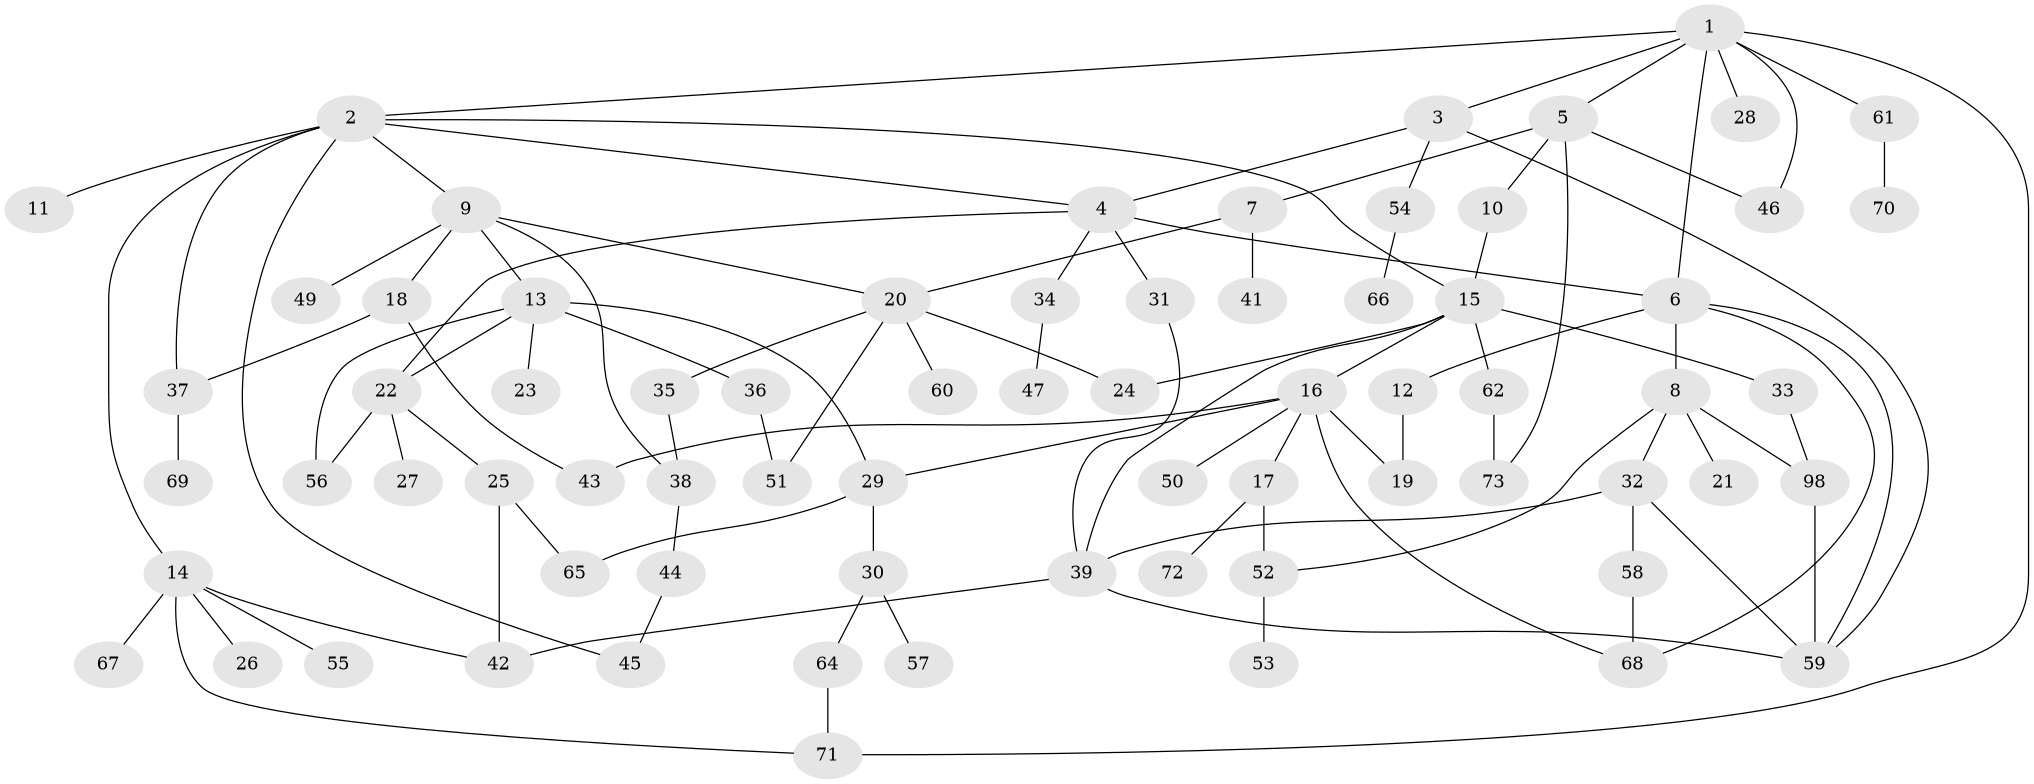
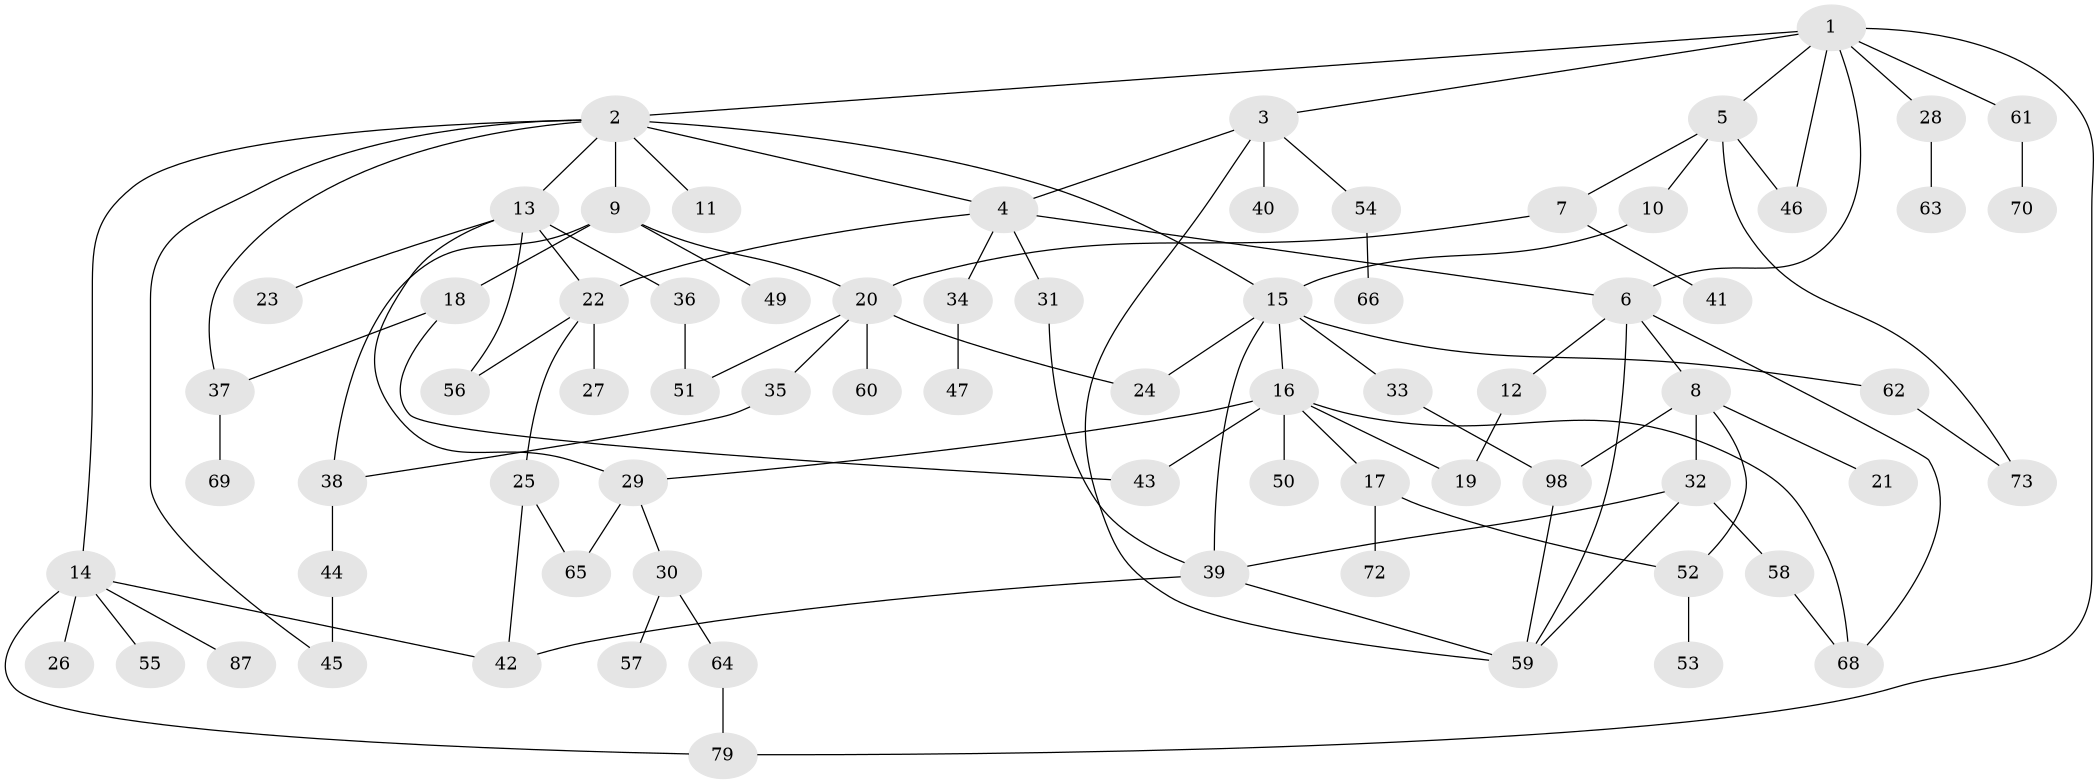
node "40": added
node "63": added
edge "9" -- "13": now "2" -- "13"
node "67": label "67" -> "87"
node "71": label "71" -> "79"
